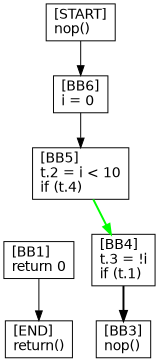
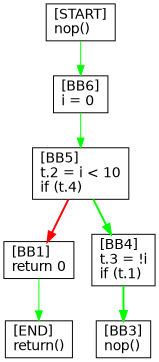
edge "[START] nop()" -> "[BB6] i = 0": color black -> green
edge "[BB6] i = 0" -> "[BB5] t.2 = i < 10 if (t.4)": color black -> green
edge "[BB5] t.2 = i < 10 if (t.4)" -> "[BB1] return 0": added
edge "[BB1] return 0" -> "[END] return()": color black -> green
edge "[BB4] t.3 = !i if (t.1)" -> "[BB3] nop()": color black -> green
